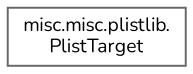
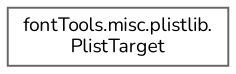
node "misc.misc.plistlib. PlistTarget": label "misc.misc.plistlib. PlistTarget" -> "fontTools.misc.plistlib. PlistTarget"
